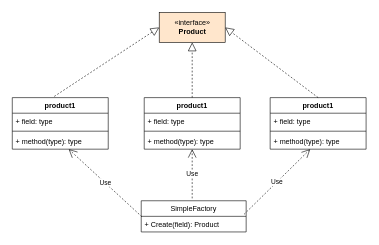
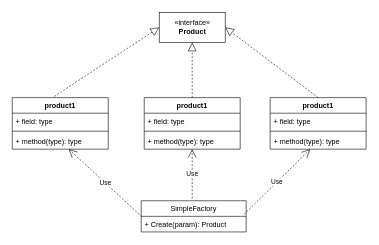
node "«interface» Product": fillcolor #ffe6cc -> #ffffff
node "+ Create(field): Product": label "+ Create(field): Product" -> "+ Create(param): Product"
